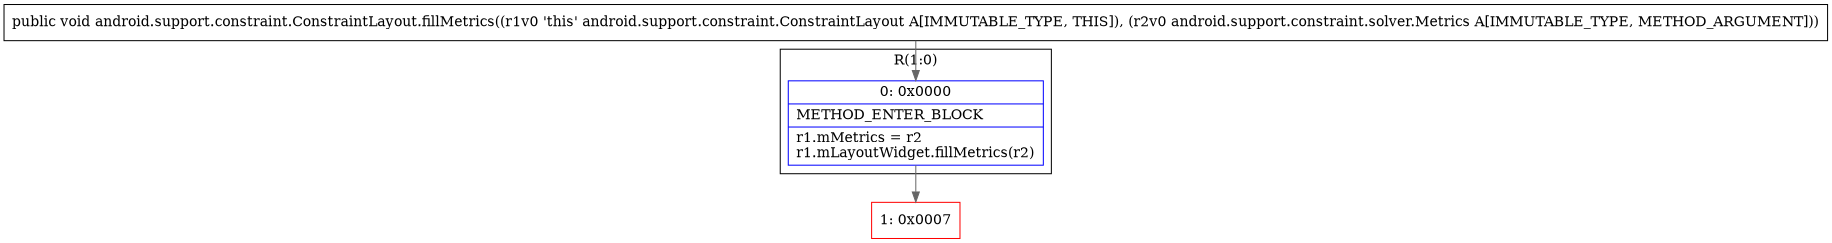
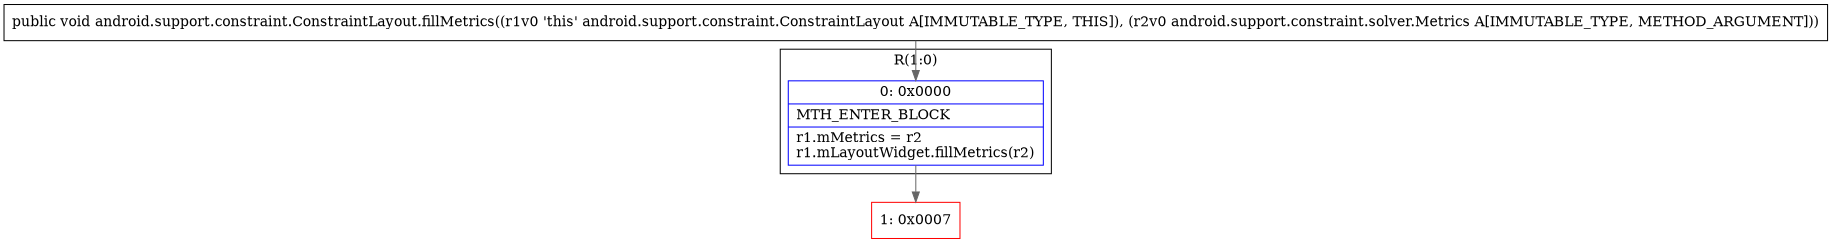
node "0: 0x0000": text "METHOD_ENTER_BLOCK" -> "MTH_ENTER_BLOCK"
